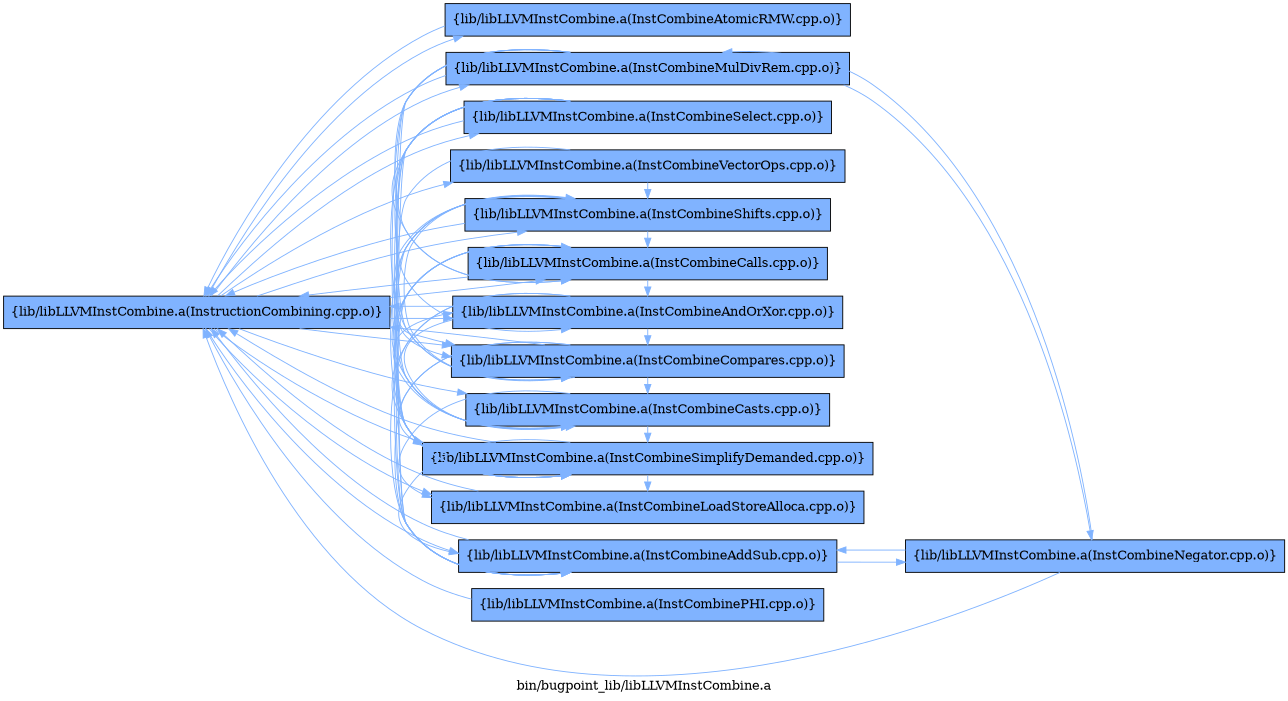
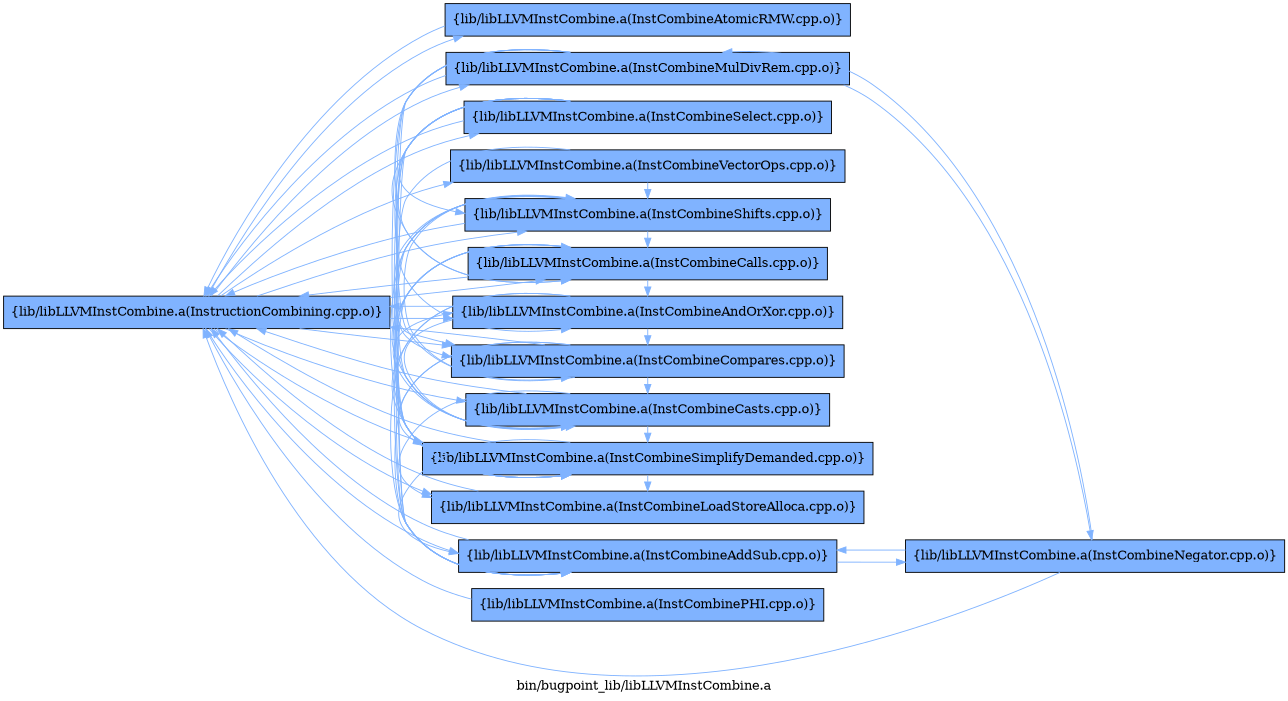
edge "{lib/libLLVMInstCombine.a(InstCombineSelect.cpp.o)}" -> "{lib/libLLVMInstCombine.a(InstCombineCompares.cpp.o)}": now "{lib/libLLVMInstCombine.a(InstCombineSelect.cpp.o)}" -> "{lib/libLLVMInstCombine.a(InstCombineShifts.cpp.o)}"
edge "{lib/libLLVMInstCombine.a(InstCombineCasts.cpp.o)}" -> "{lib/libLLVMInstCombine.a(InstructionCombining.cpp.o)}": added
